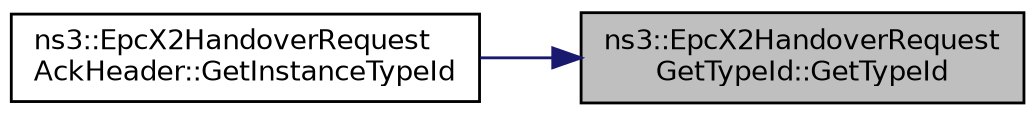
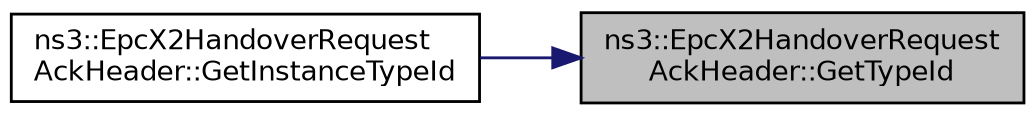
node "ns3::EpcX2HandoverRequest GetTypeId::GetTypeId": label "ns3::EpcX2HandoverRequest GetTypeId::GetTypeId" -> "ns3::EpcX2HandoverRequest AckHeader::GetTypeId"
